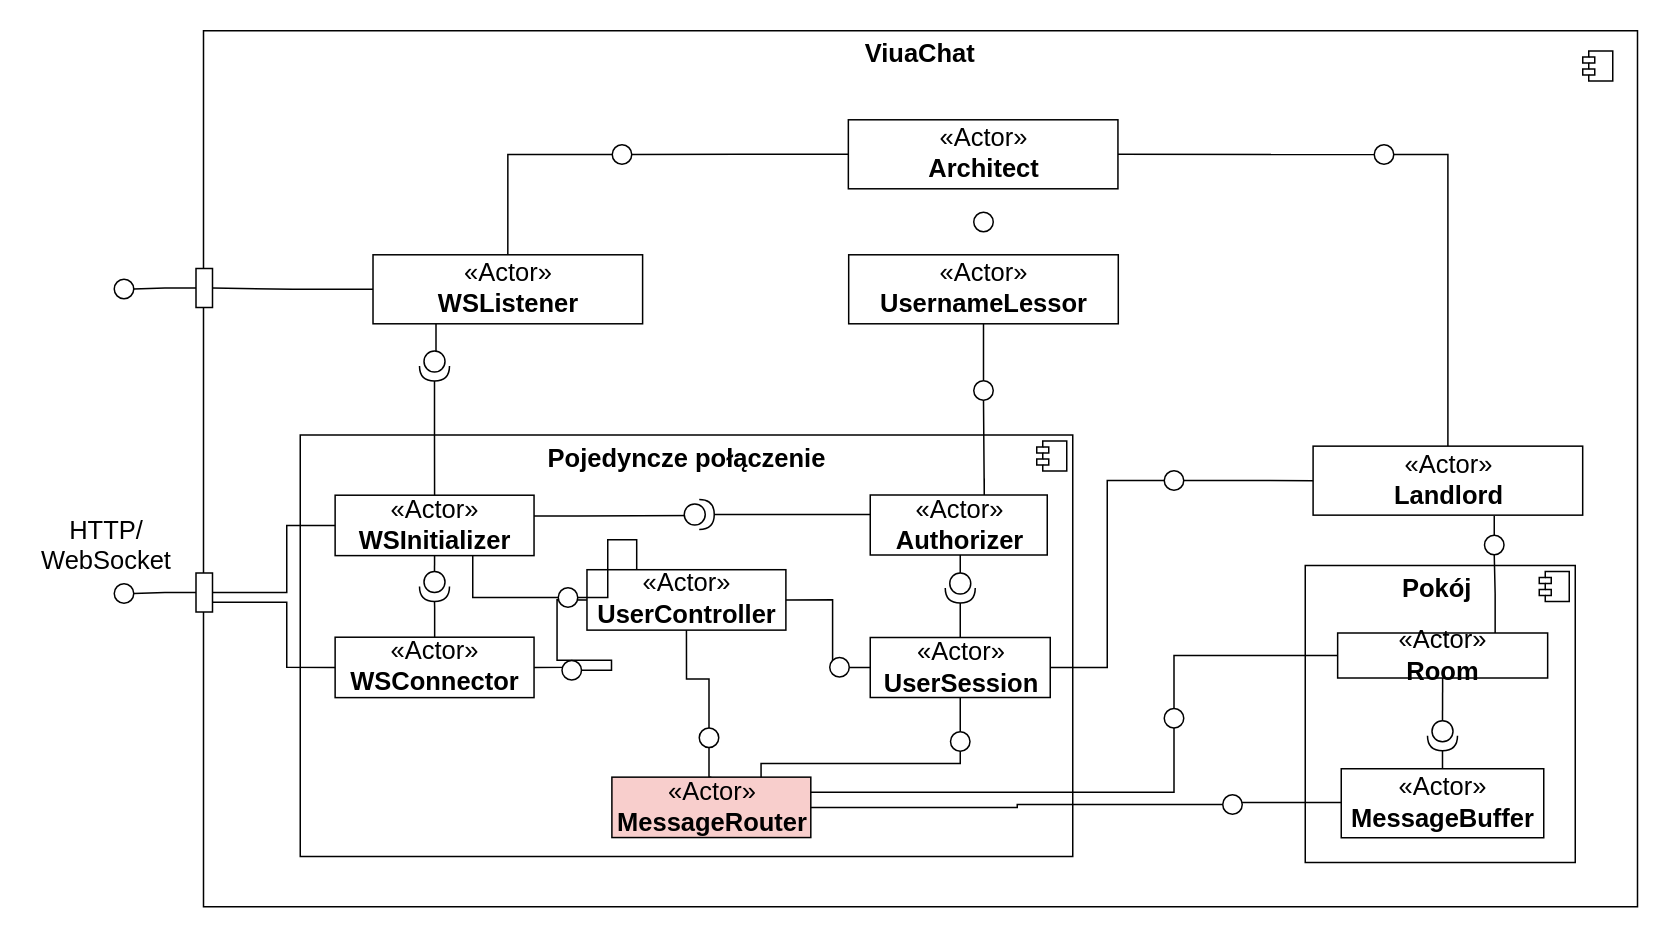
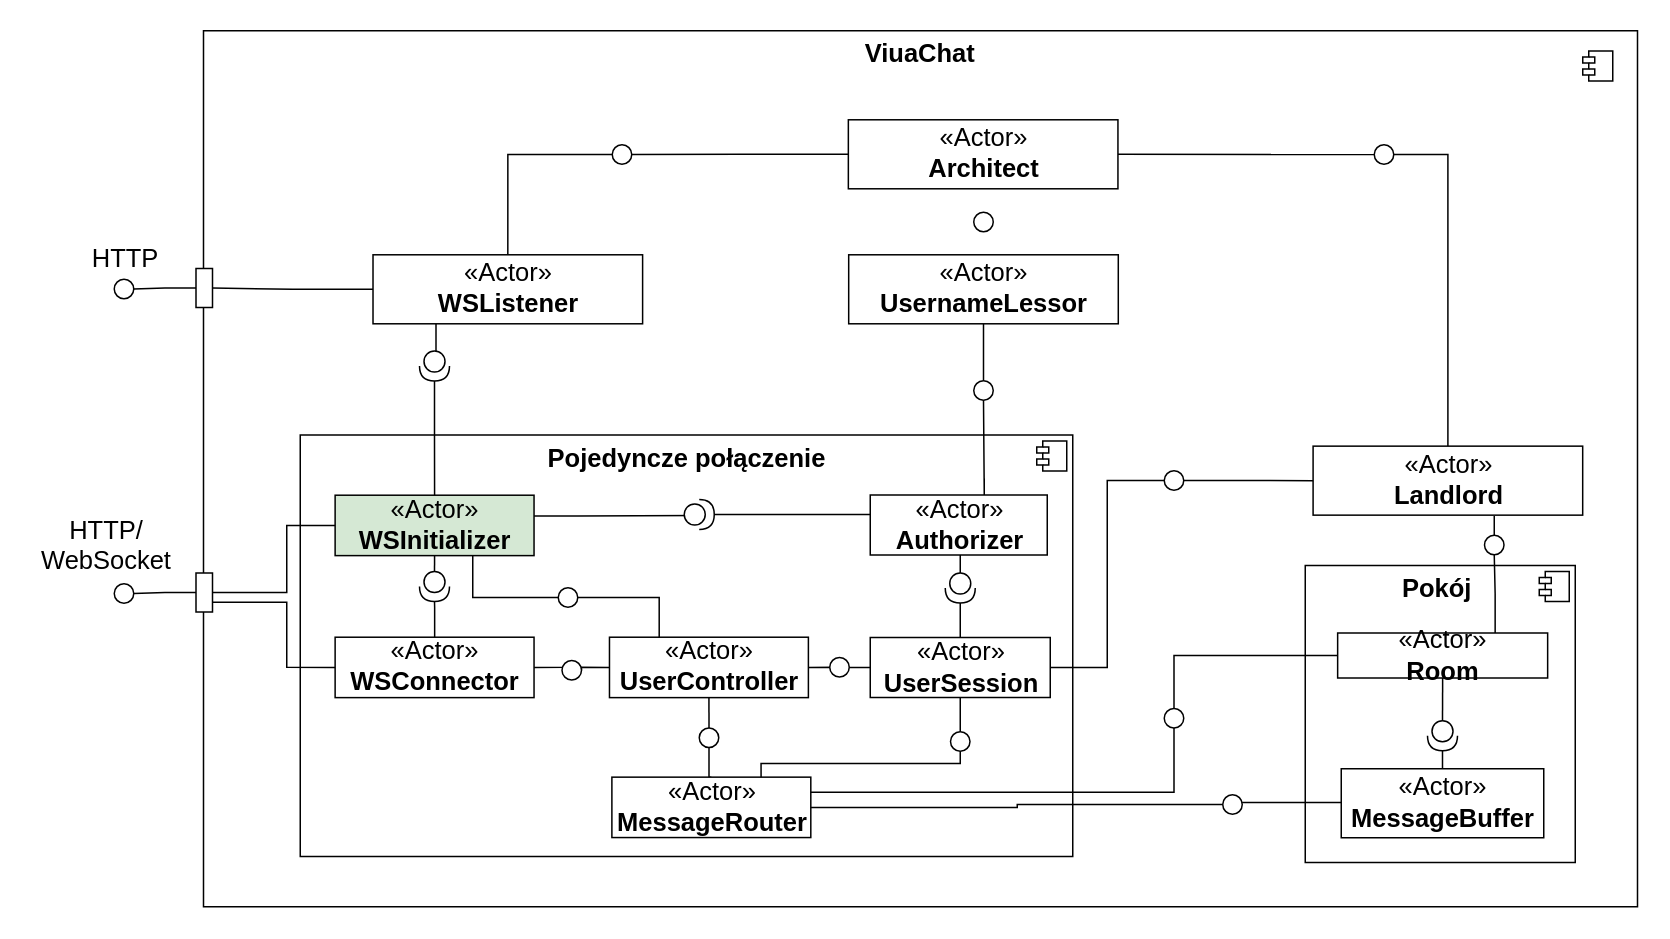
node "HTTP": added
node "«Actor»WSInitializer": fillcolor #ffffff -> #d5e8d4
node "«Actor»UserController": moved (686, 600) -> (709, 667)
node "«Actor»MessageRouter": fillcolor #f8cecc -> #ffffff
